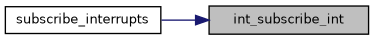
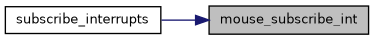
node "int_subscribe_int": label "int_subscribe_int" -> "mouse_subscribe_int"
